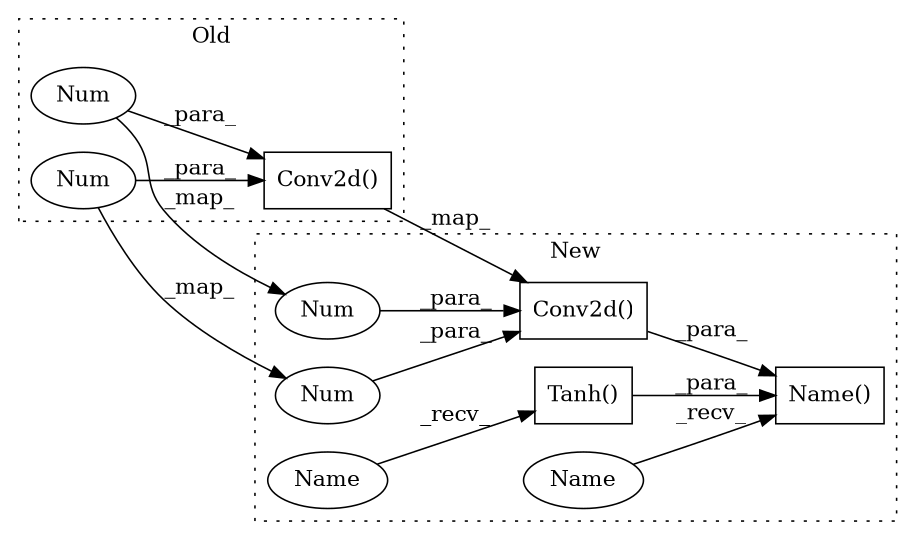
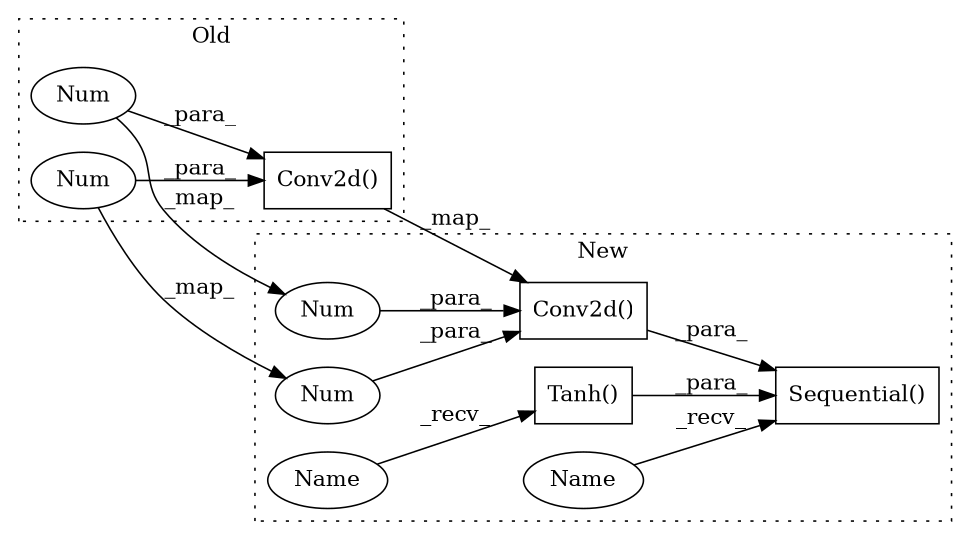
node "Name()": label "Name()" -> "Sequential()"
